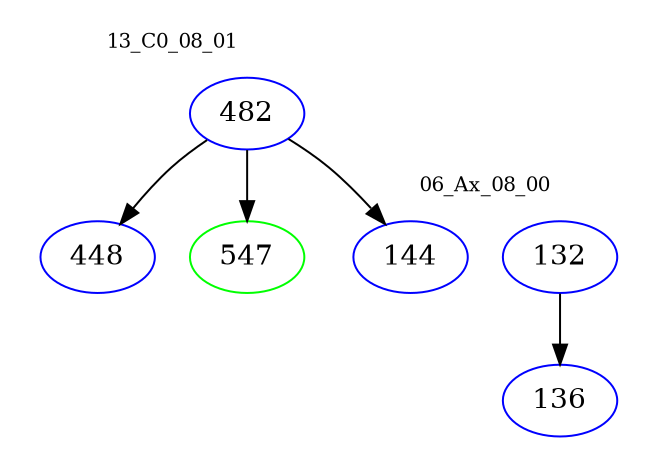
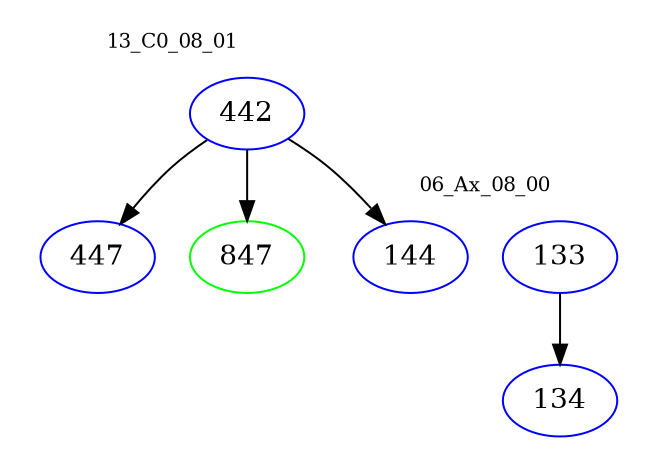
node "482": label "482" -> "442"
node "448": label "448" -> "447"
node "547": label "547" -> "847"
node "132": label "132" -> "133"
node "136": label "136" -> "134"
